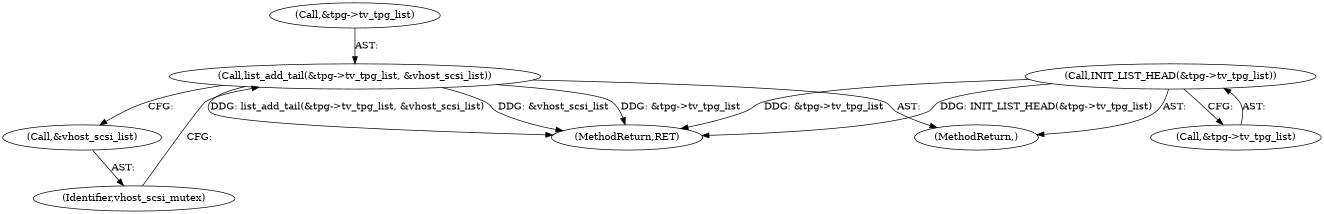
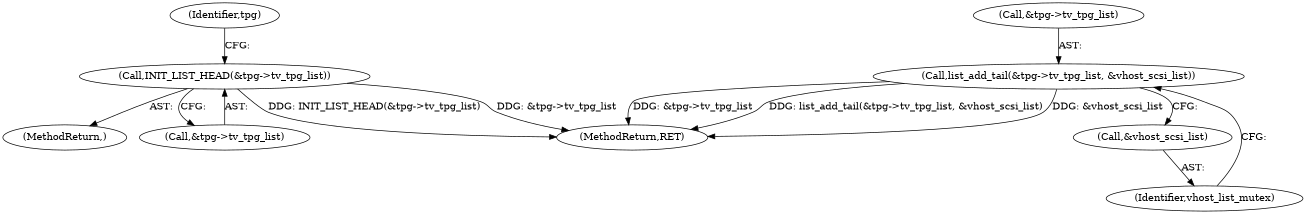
node "(Identifier,tpg)": added
edge "(Call,list_add_tail(&tpg->tv_tpg_list, &vhost_scsi_list))" -> "(MethodReturn,)": removed, label "AST:"
node "(Identifier,vhost_scsi_mutex)": label "(Identifier,vhost_scsi_mutex)" -> "(Identifier,vhost_list_mutex)"
